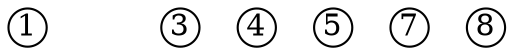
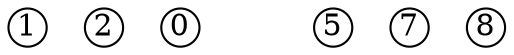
node "2": added
node "3": label "3" -> "0"
node "4": removed
